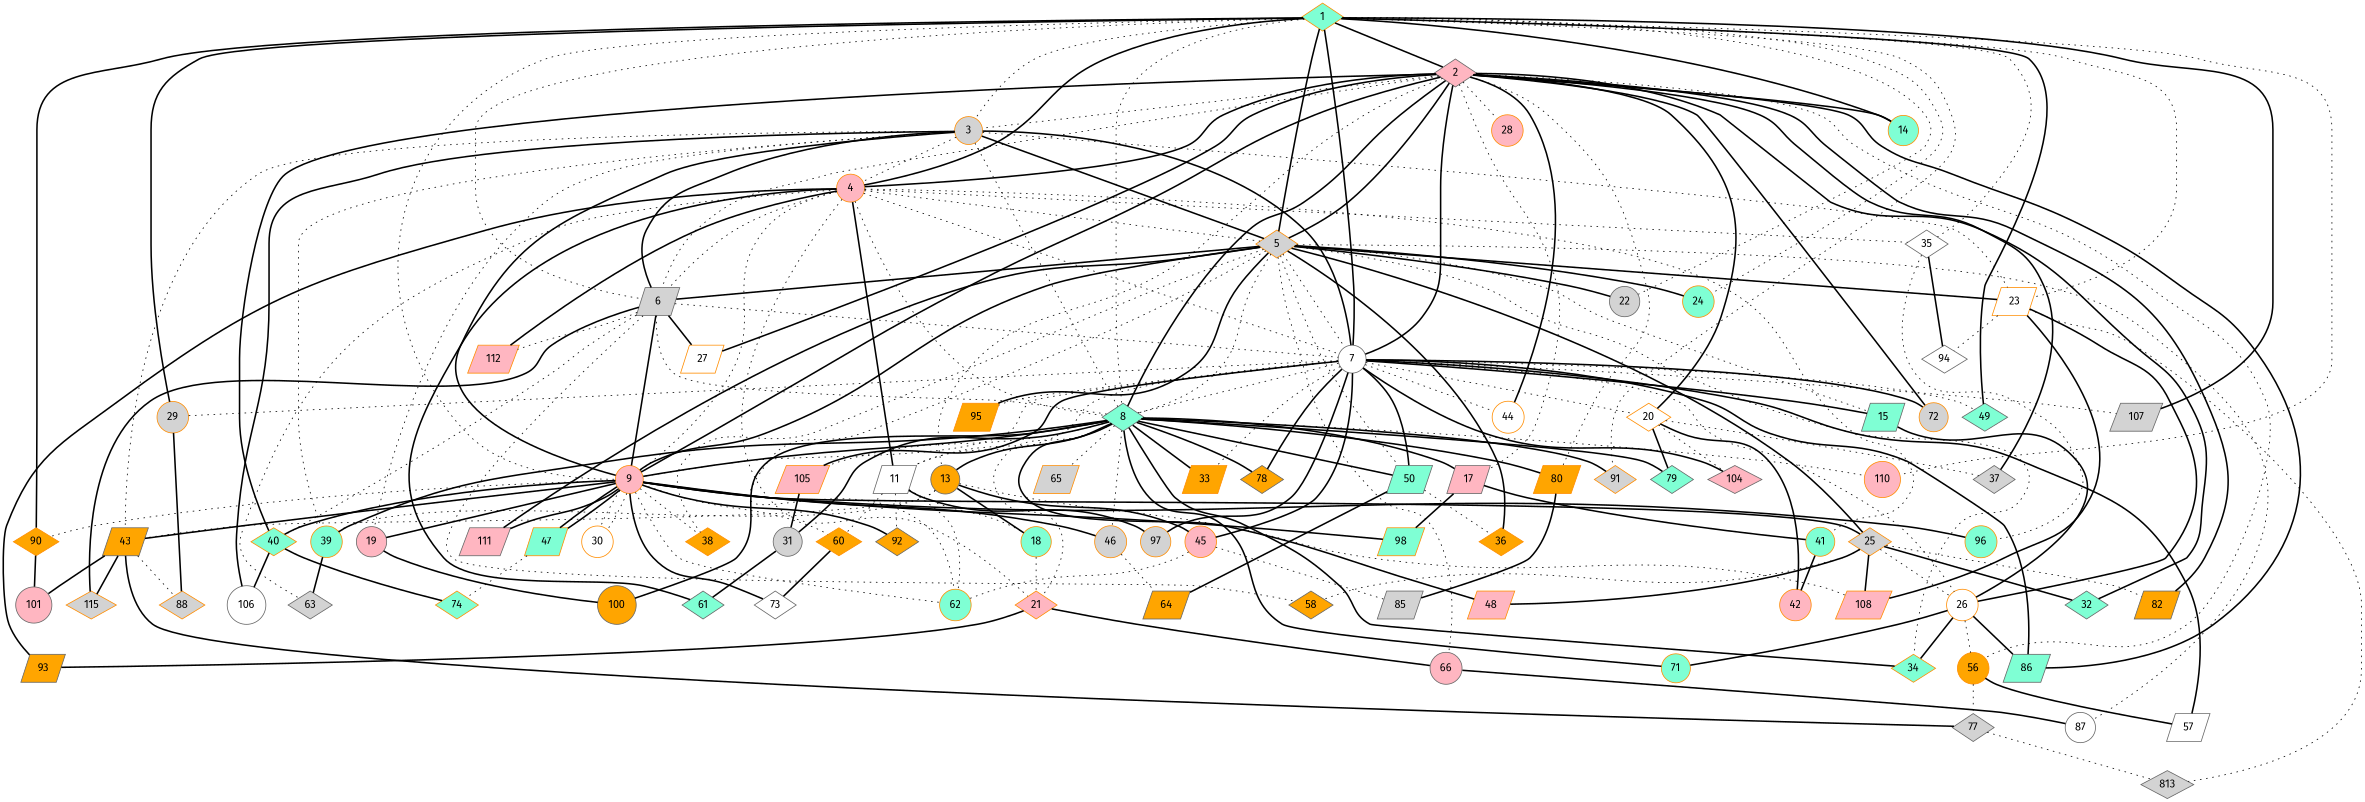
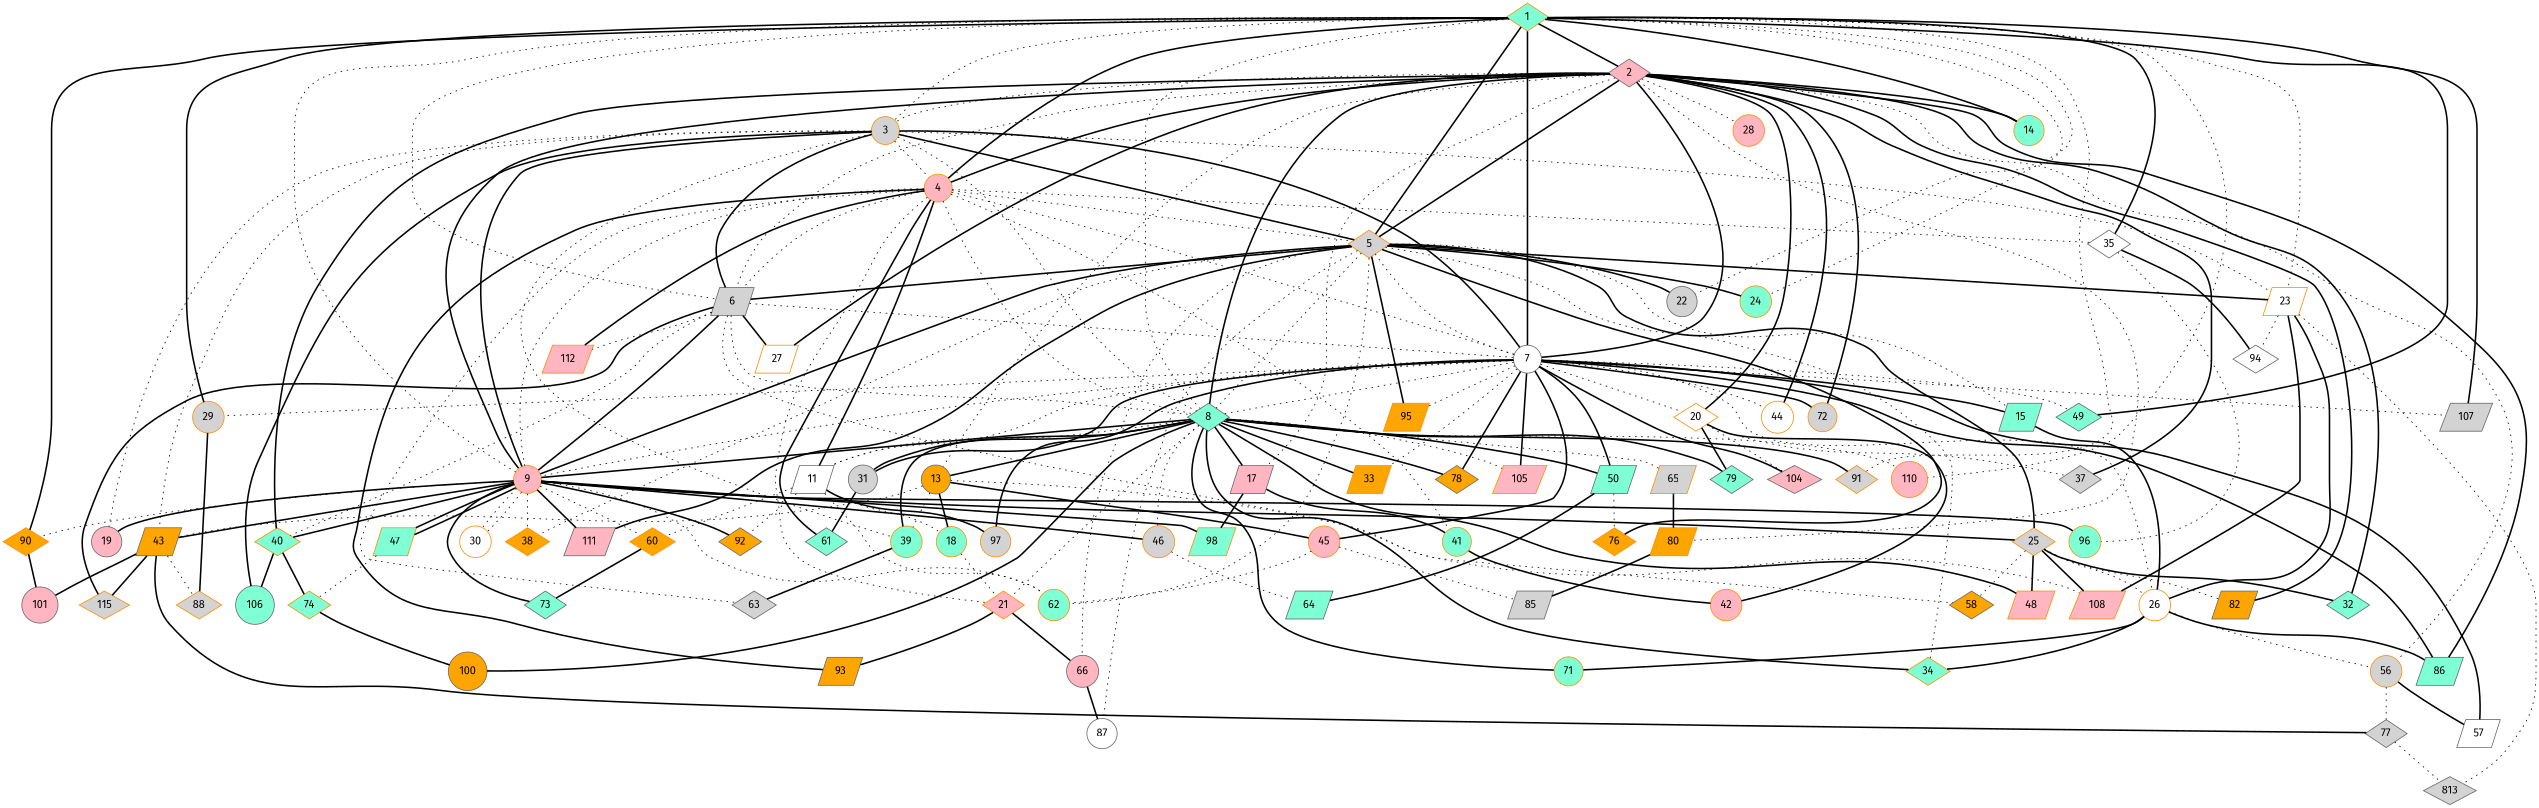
edge "1" -- "35": style dotted -> bold
edge "5" -- "50": removed
edge "8" -- "80": now "65" -- "80"
edge "105" -- "31": now "7" -- "31"
node "36": label "36" -> "76"
edge "19" -- "100": now "74" -- "100"
node "106": fillcolor white -> aquamarine
node "73": fillcolor white -> aquamarine
node "64": fillcolor orange -> aquamarine
node "56": fillcolor orange -> lightgrey
